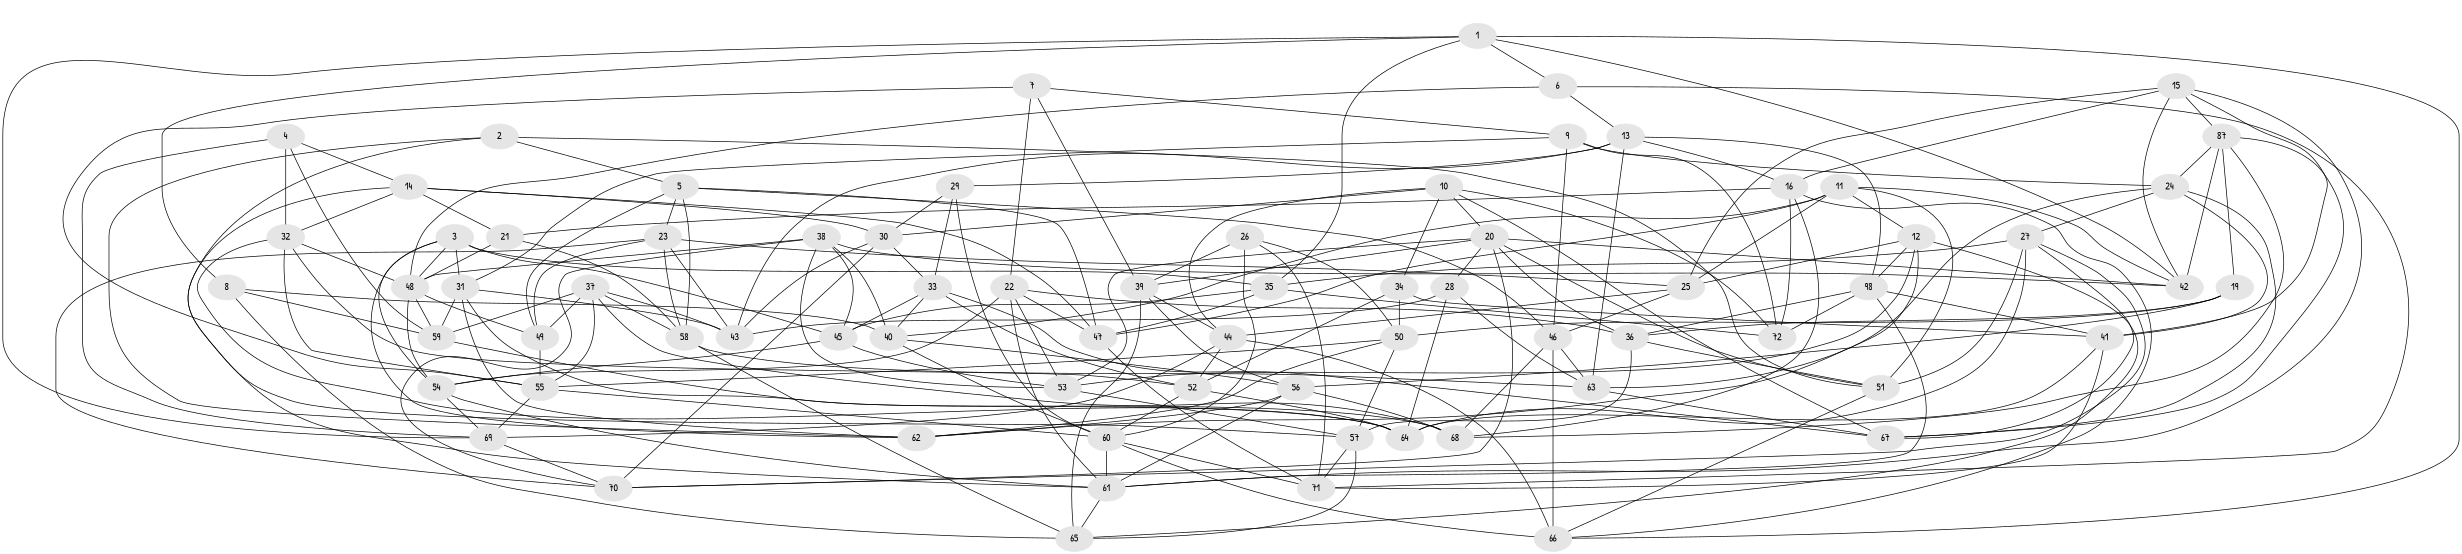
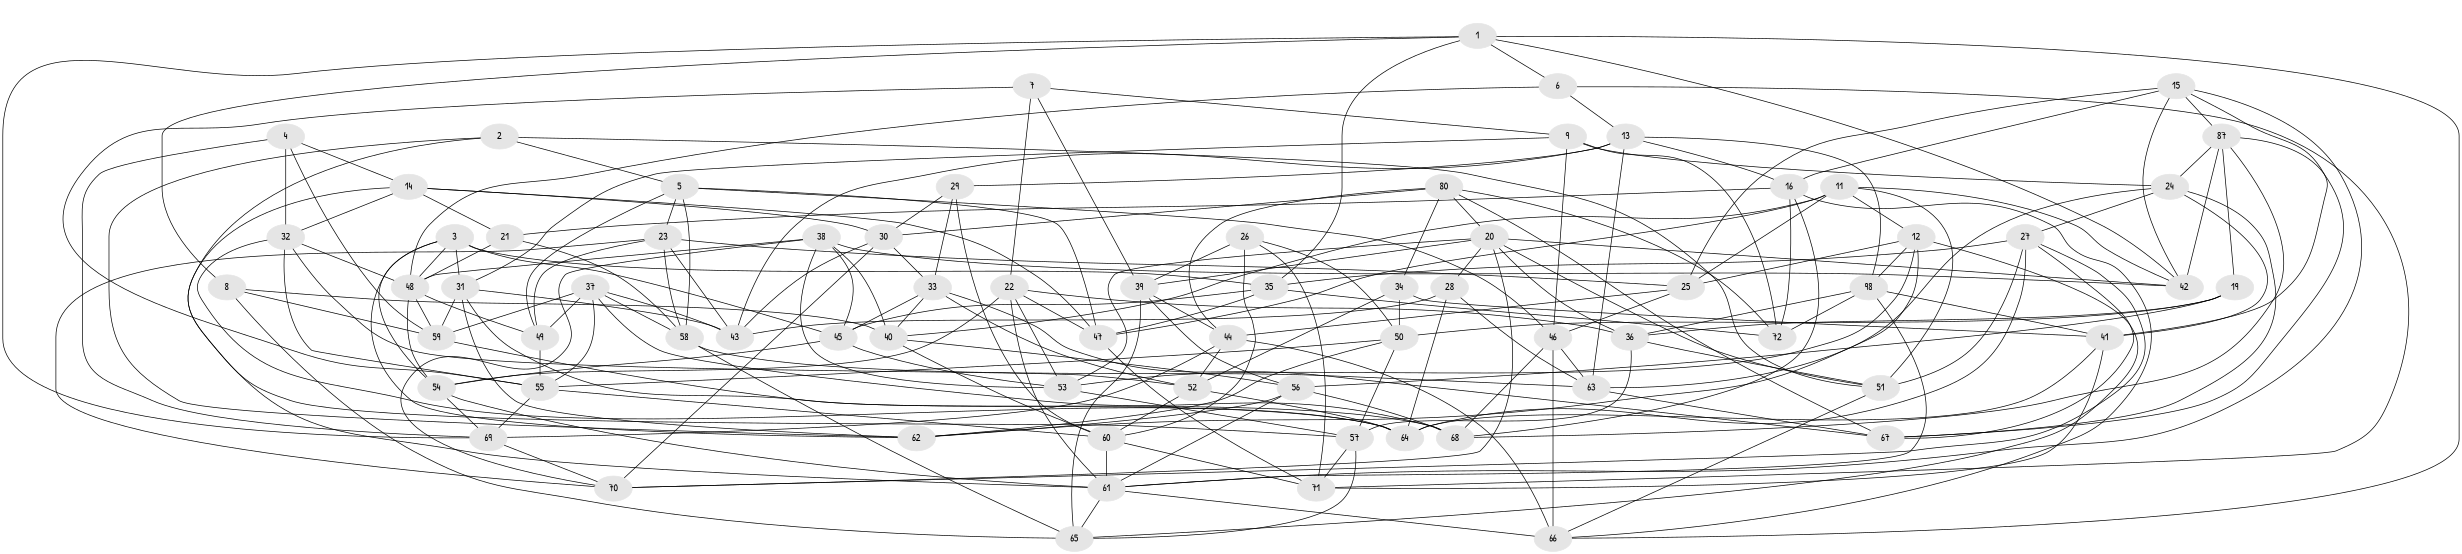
node "10": label "10" -> "80"
edge "60" -- "66": now "61" -- "66"
